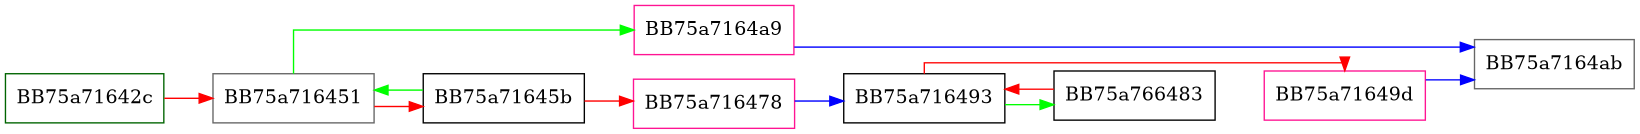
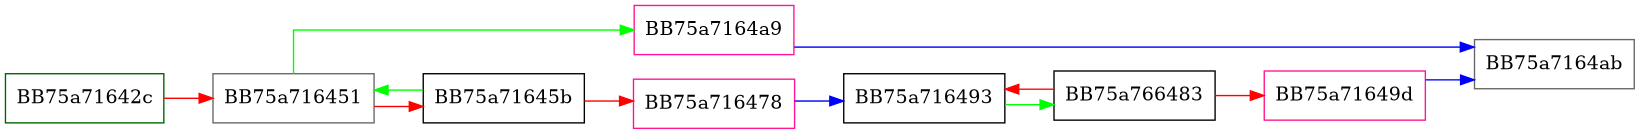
edge "BB75a716493" -> "BB75a71649d": now "BB75a766483" -> "BB75a71649d"
